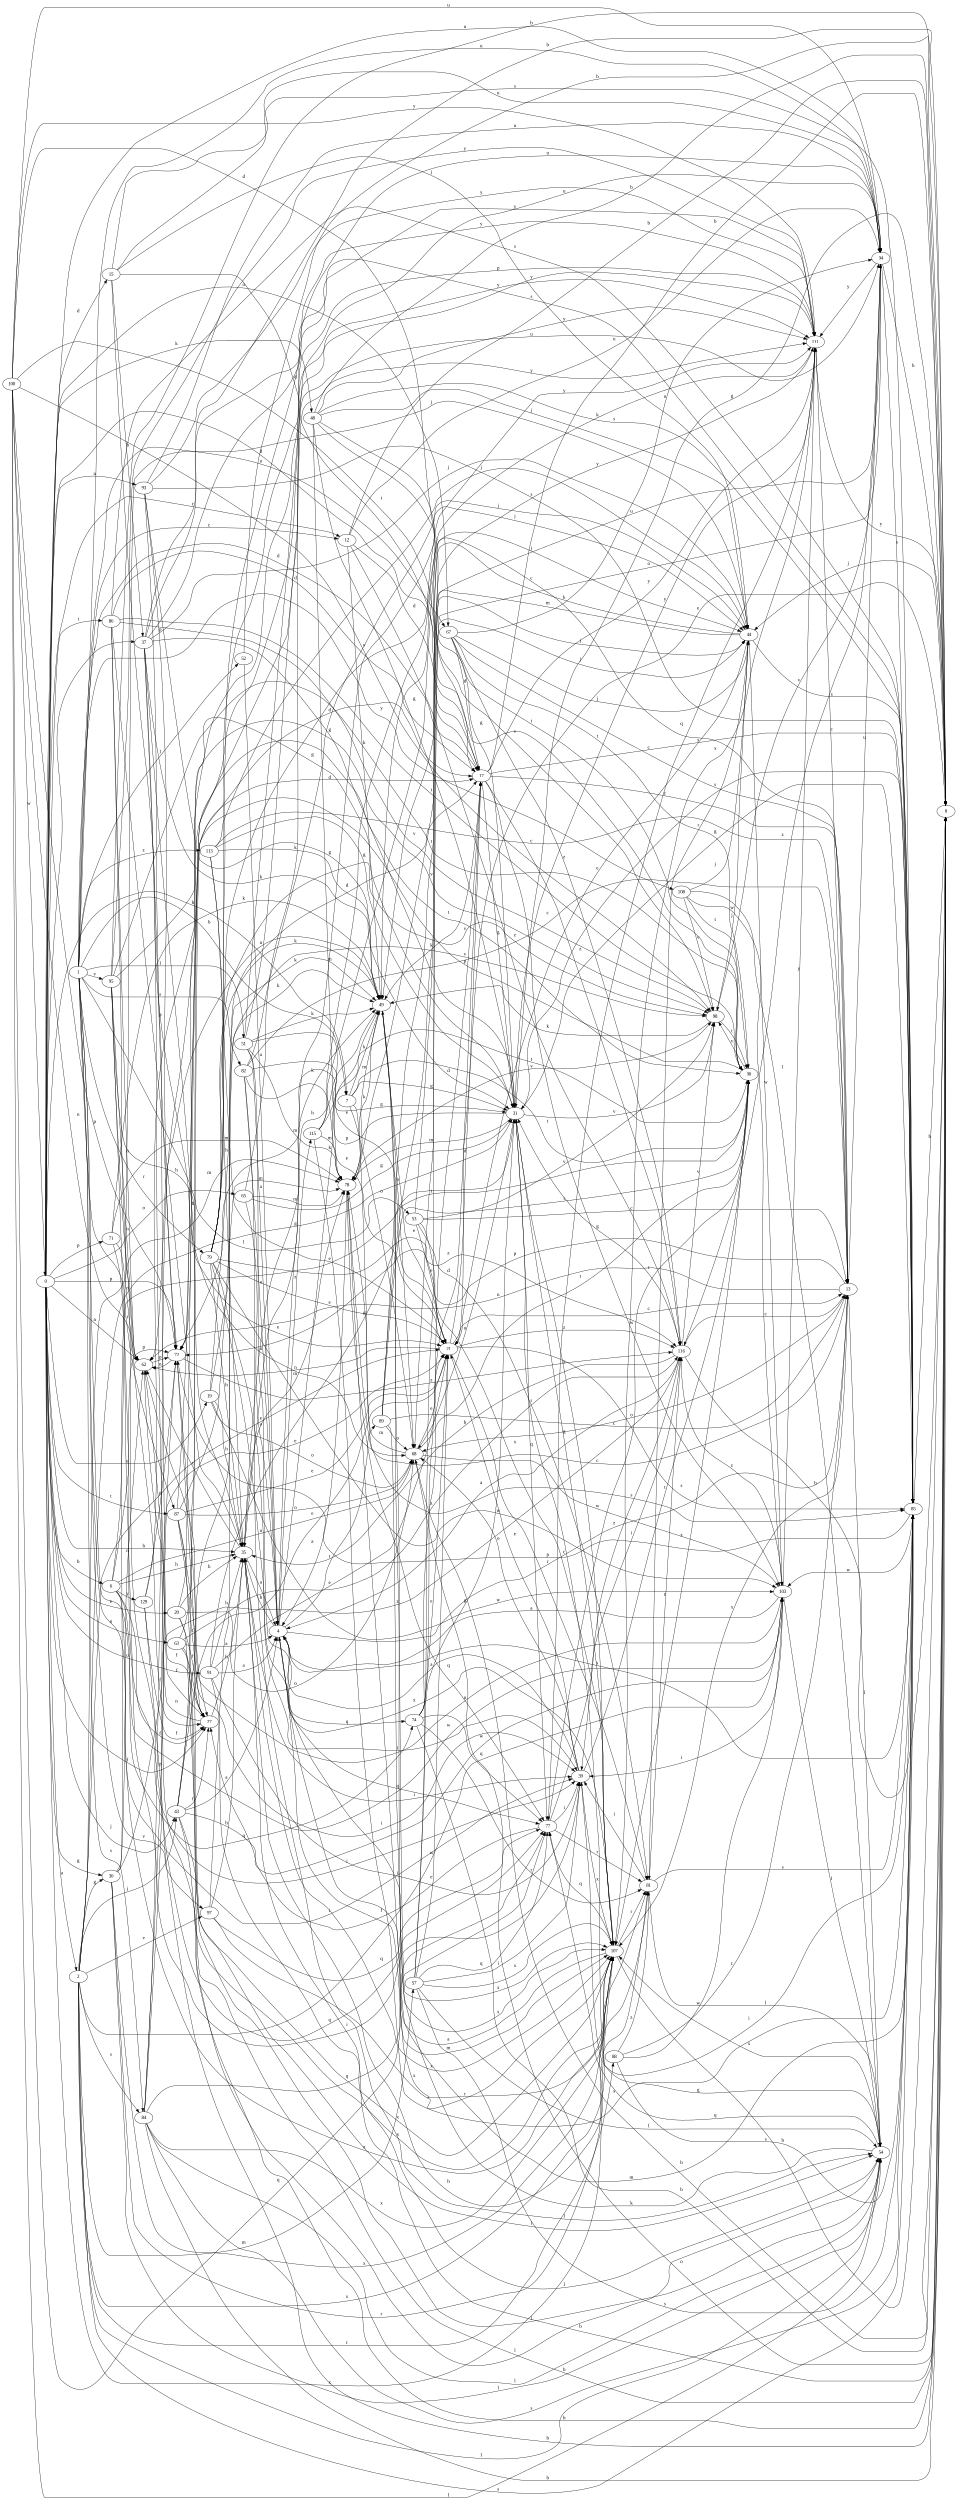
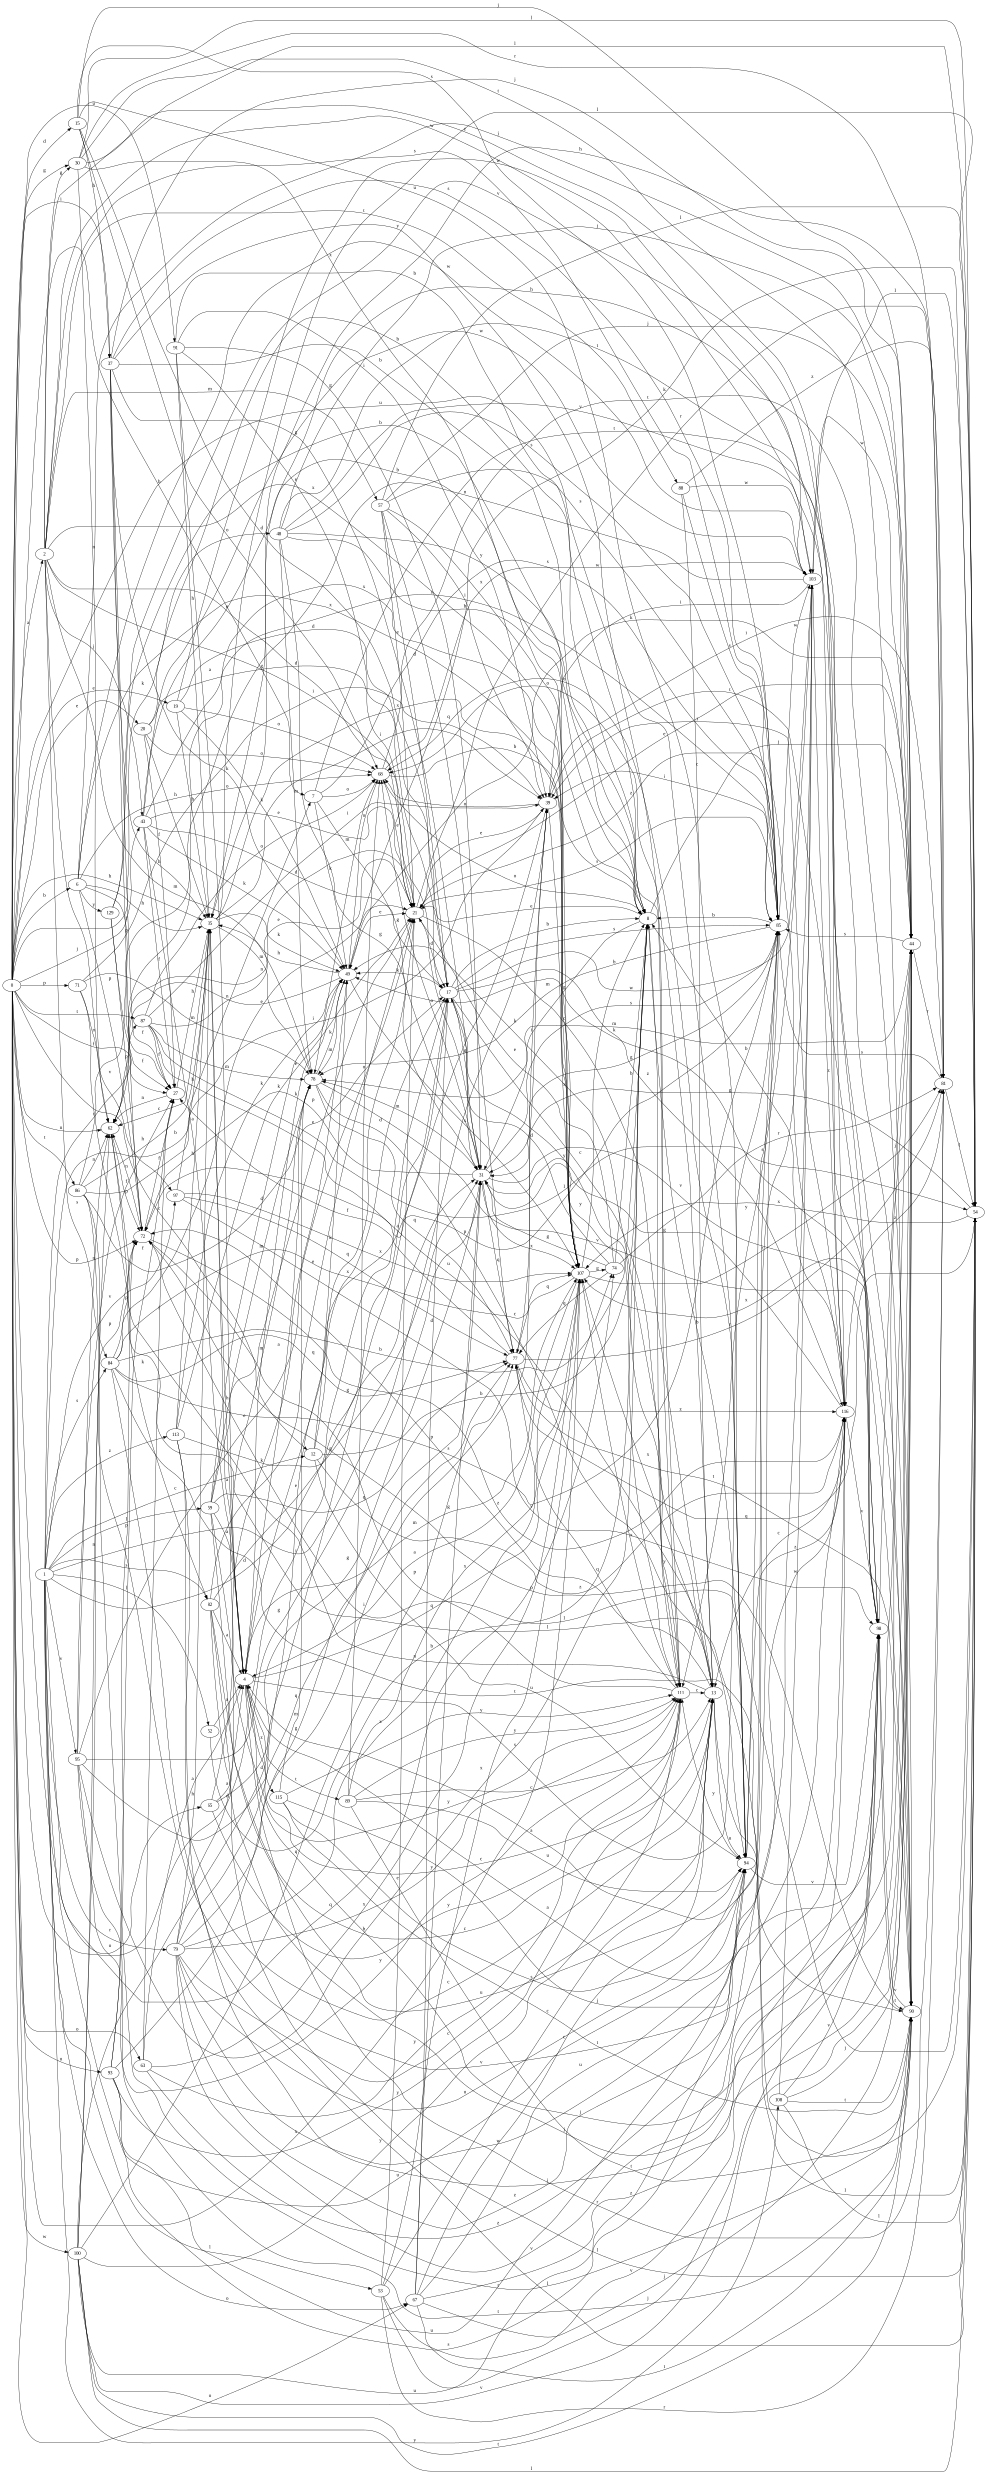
edge "100" -> "0": reversed
edge "71" -> "49": now "71" -> "82"
node "51": label "51" -> "59"
edge "107" -> "31": now "107" -> "74"
